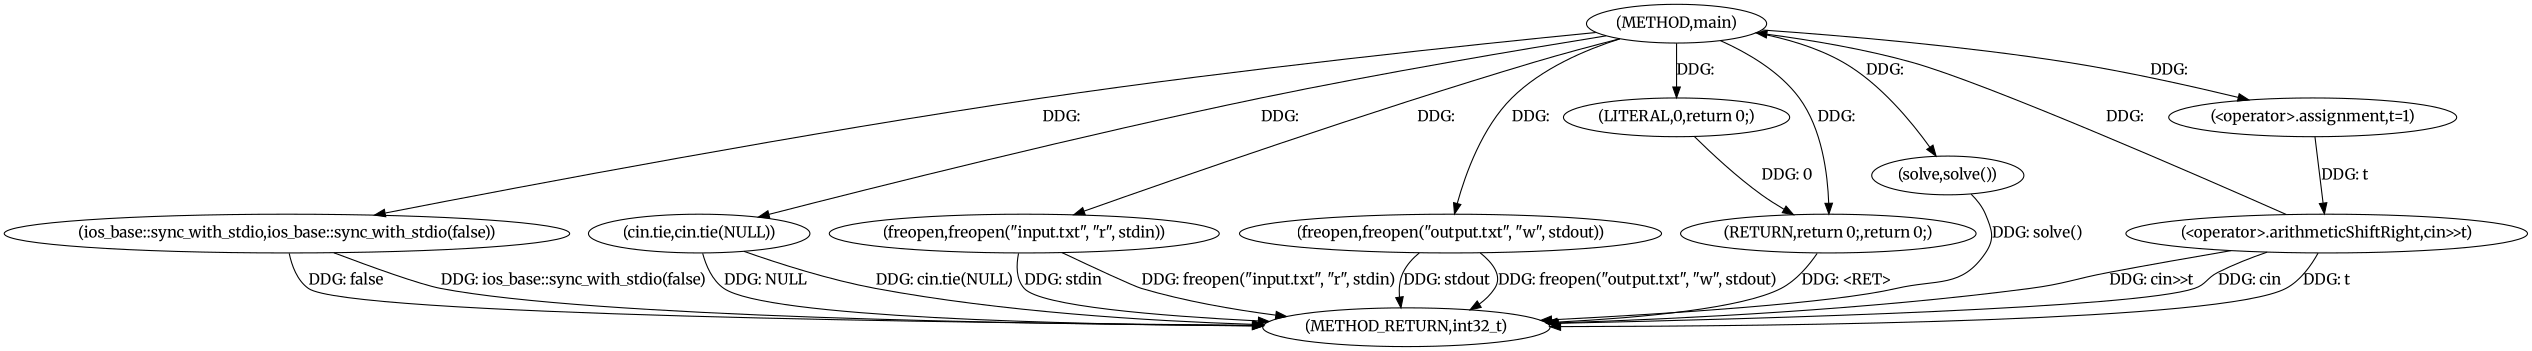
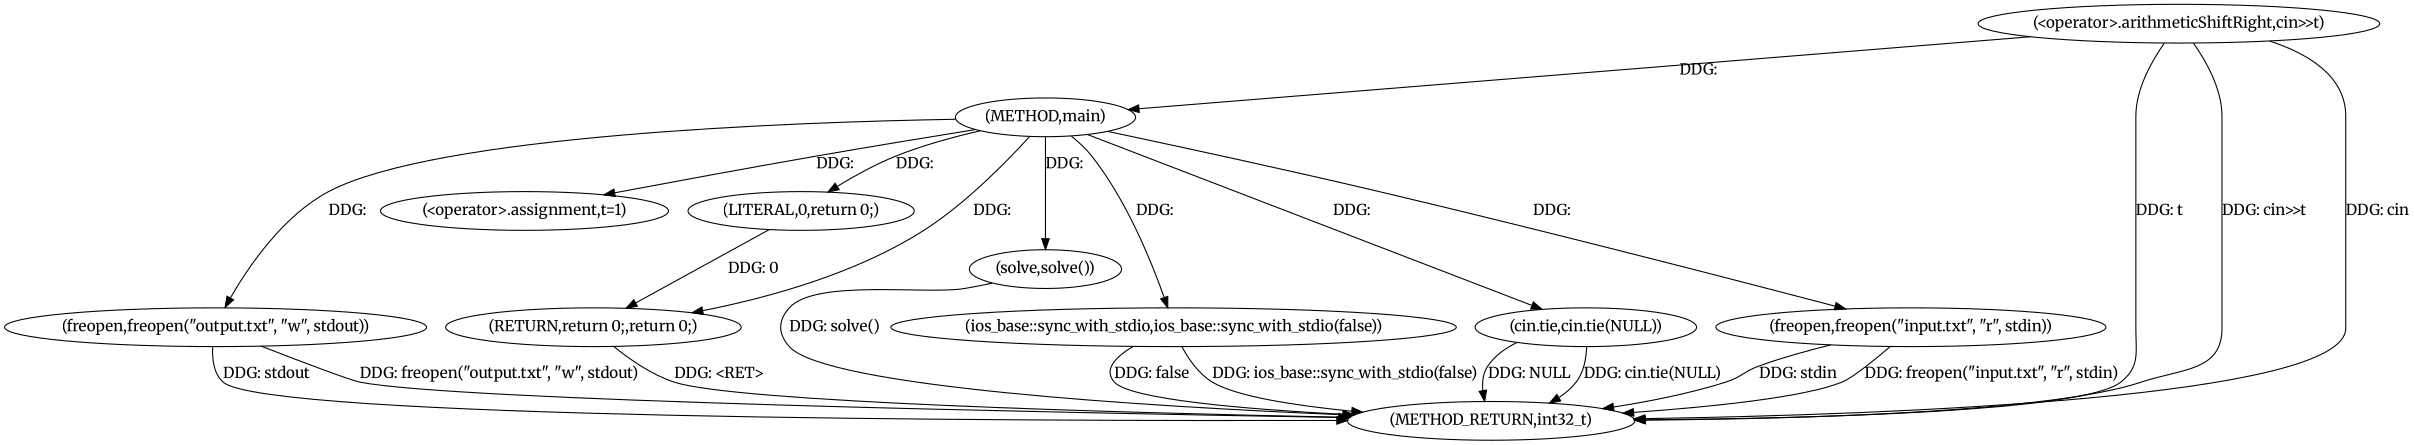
edge "(<operator>.assignment,t=1)" -> "(<operator>.arithmeticShiftRight,cin>>t)": removed, label "DDG: t"
